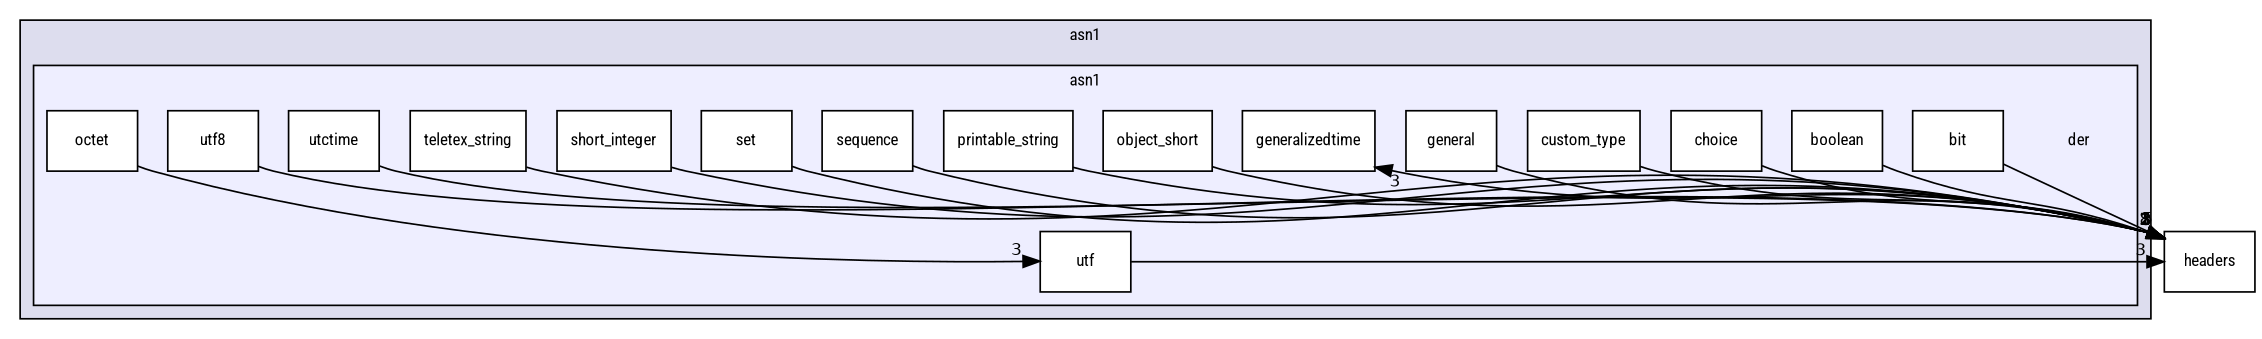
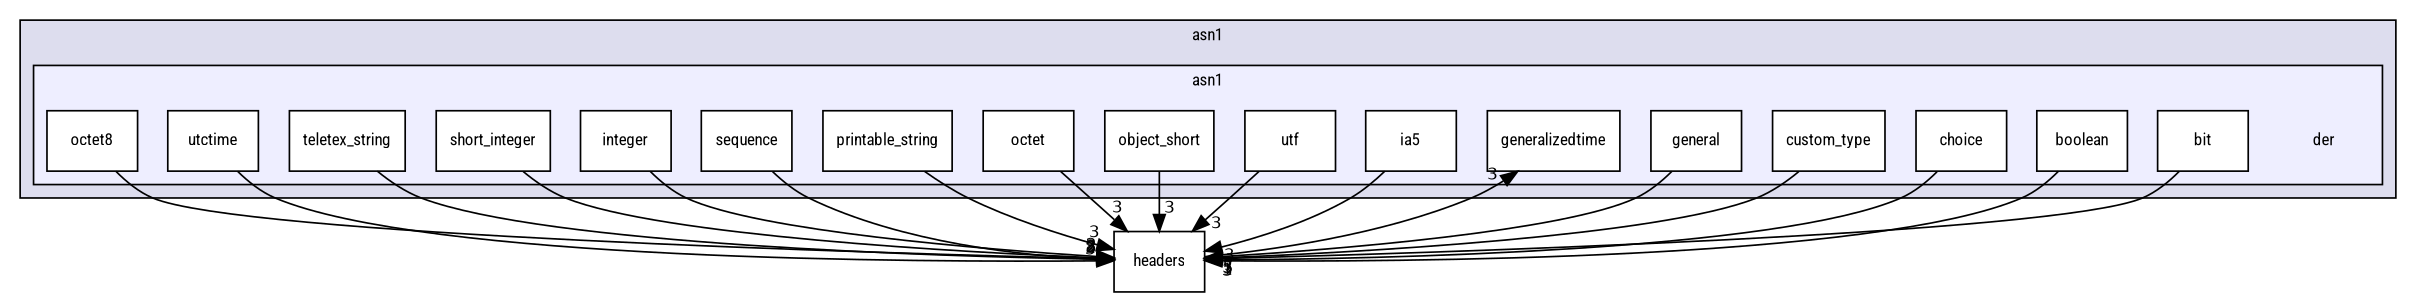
node "utf8": label "utf8" -> "octet8"
node "set": label "set" -> "integer"
node "ia5": added
edge "octet" -> "utf": now "octet" -> "headers"
